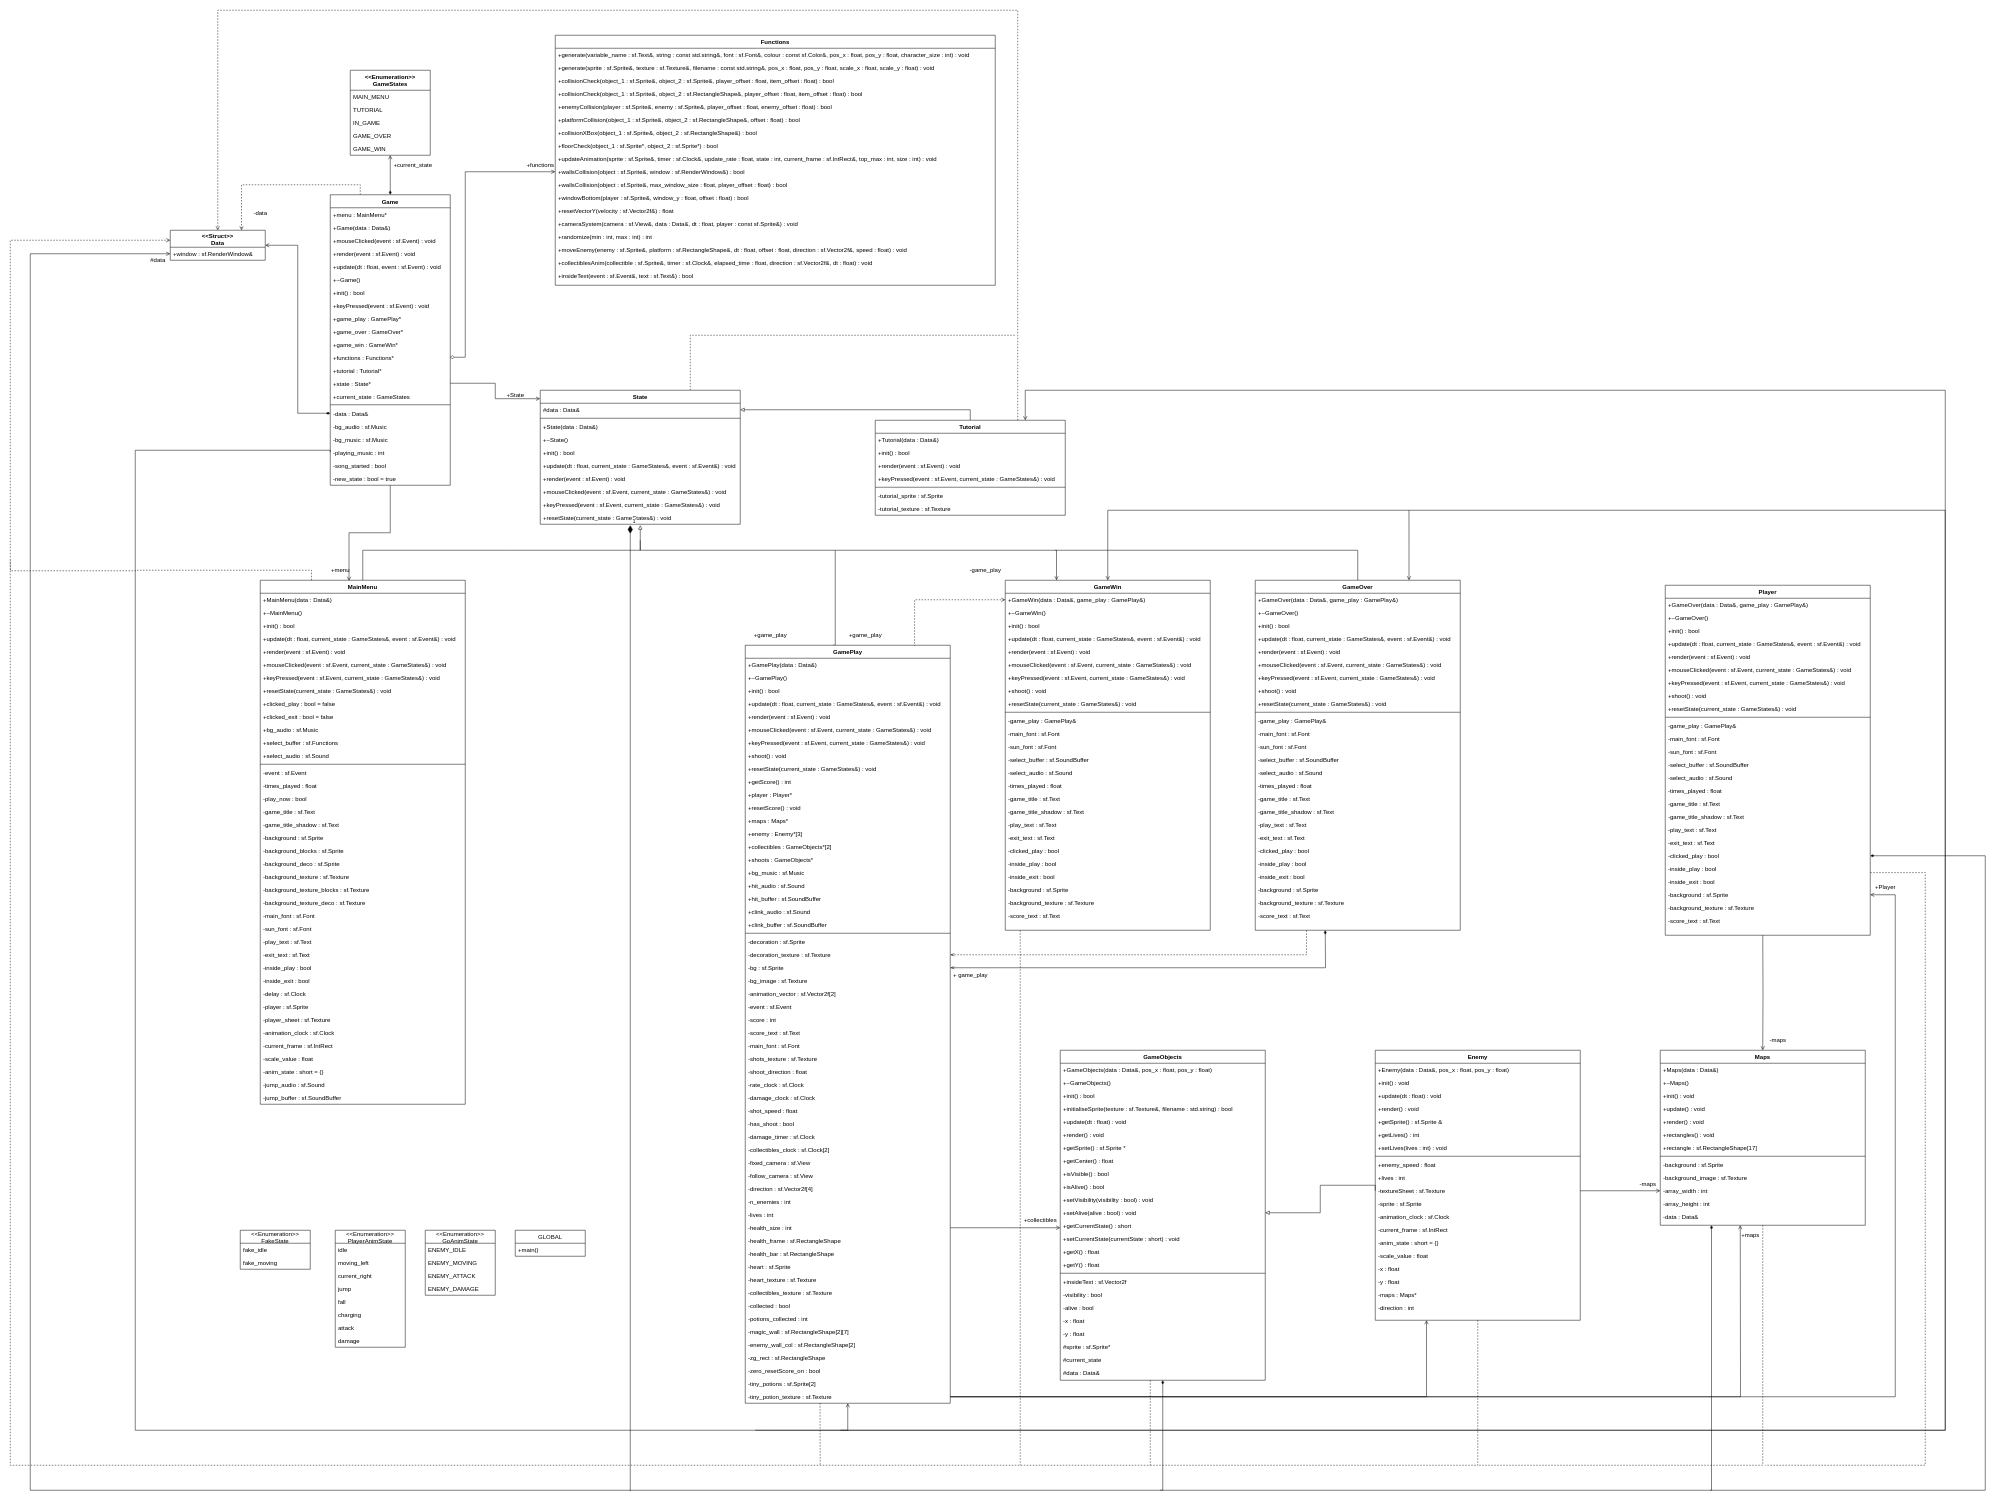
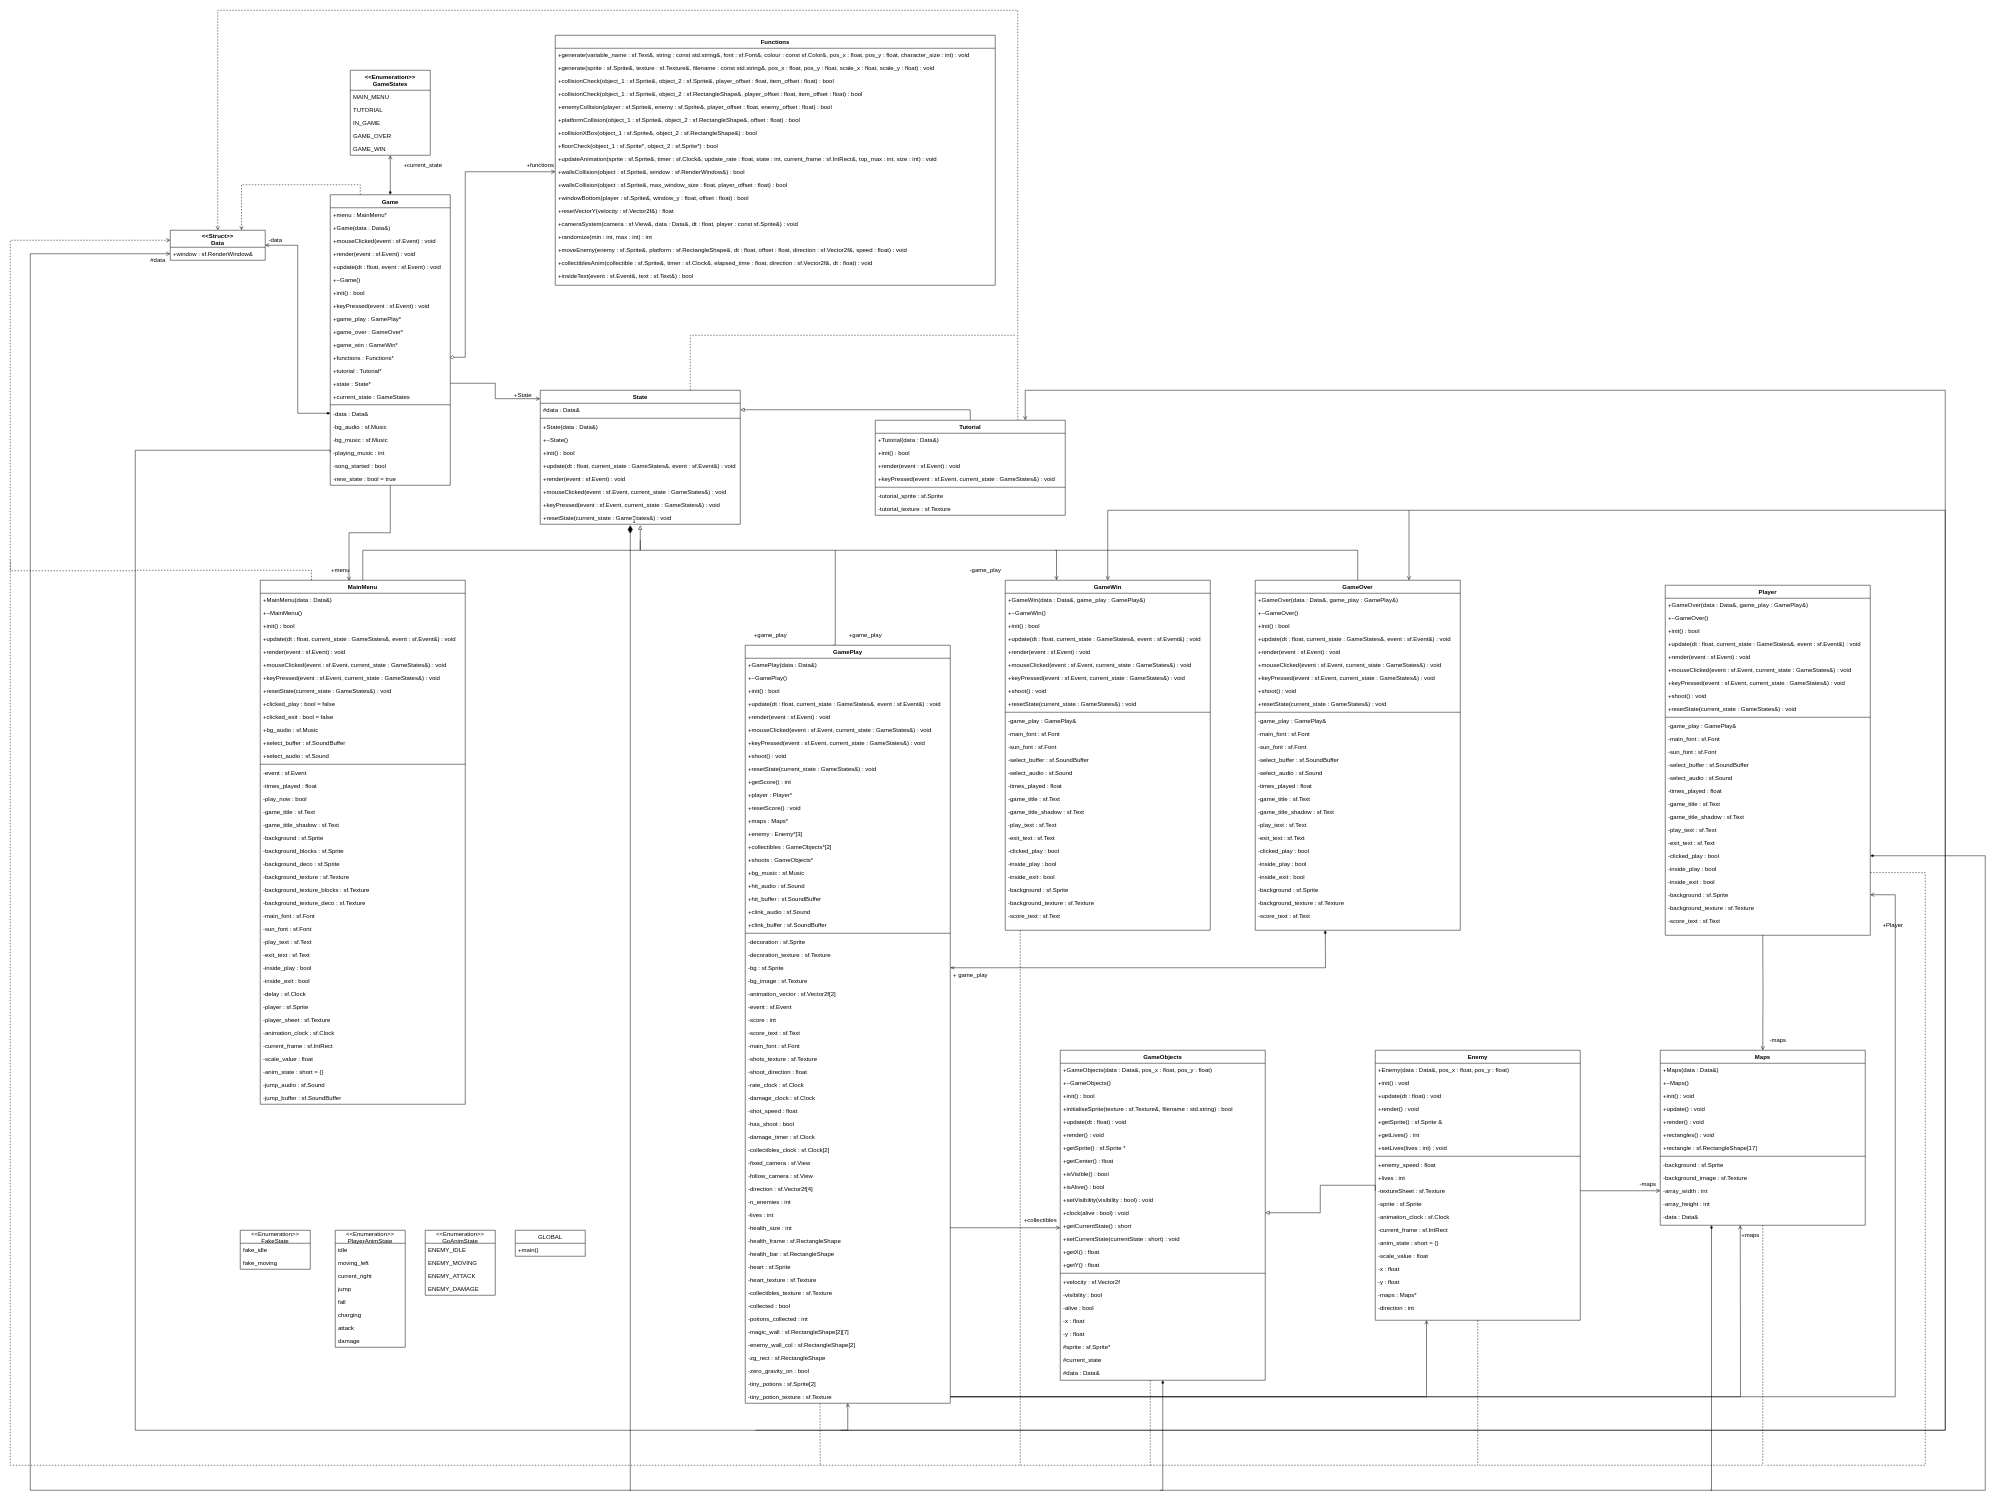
node "+current_state": moved (413, 165) -> (423, 165)
node "-data": moved (260, 213) -> (275, 240)
node "+State": moved (515, 395) -> (523, 395)
edge "GamePlay" -> "+GameWin(data : Data&, game_play : GamePlay&)": removed
node "+select_buffer : sf.Functions": label "+select_buffer : sf.Functions" -> "+select_buffer : sf.SoundBuffer"
node "+Player": moved (1885, 887) -> (1893, 925)
edge "GameOver" -> "-decoration_texture : sf.Texture": removed
node "+setAlive(alive : bool) : void": label "+setAlive(alive : bool) : void" -> "+clock(alive : bool) : void"
node "+insideText : sf.Vector2f": label "+insideText : sf.Vector2f" -> "+velocity : sf.Vector2f"
node "-zero_resetScore_on : bool": label "-zero_resetScore_on : bool" -> "-zero_gravity_on : bool"
